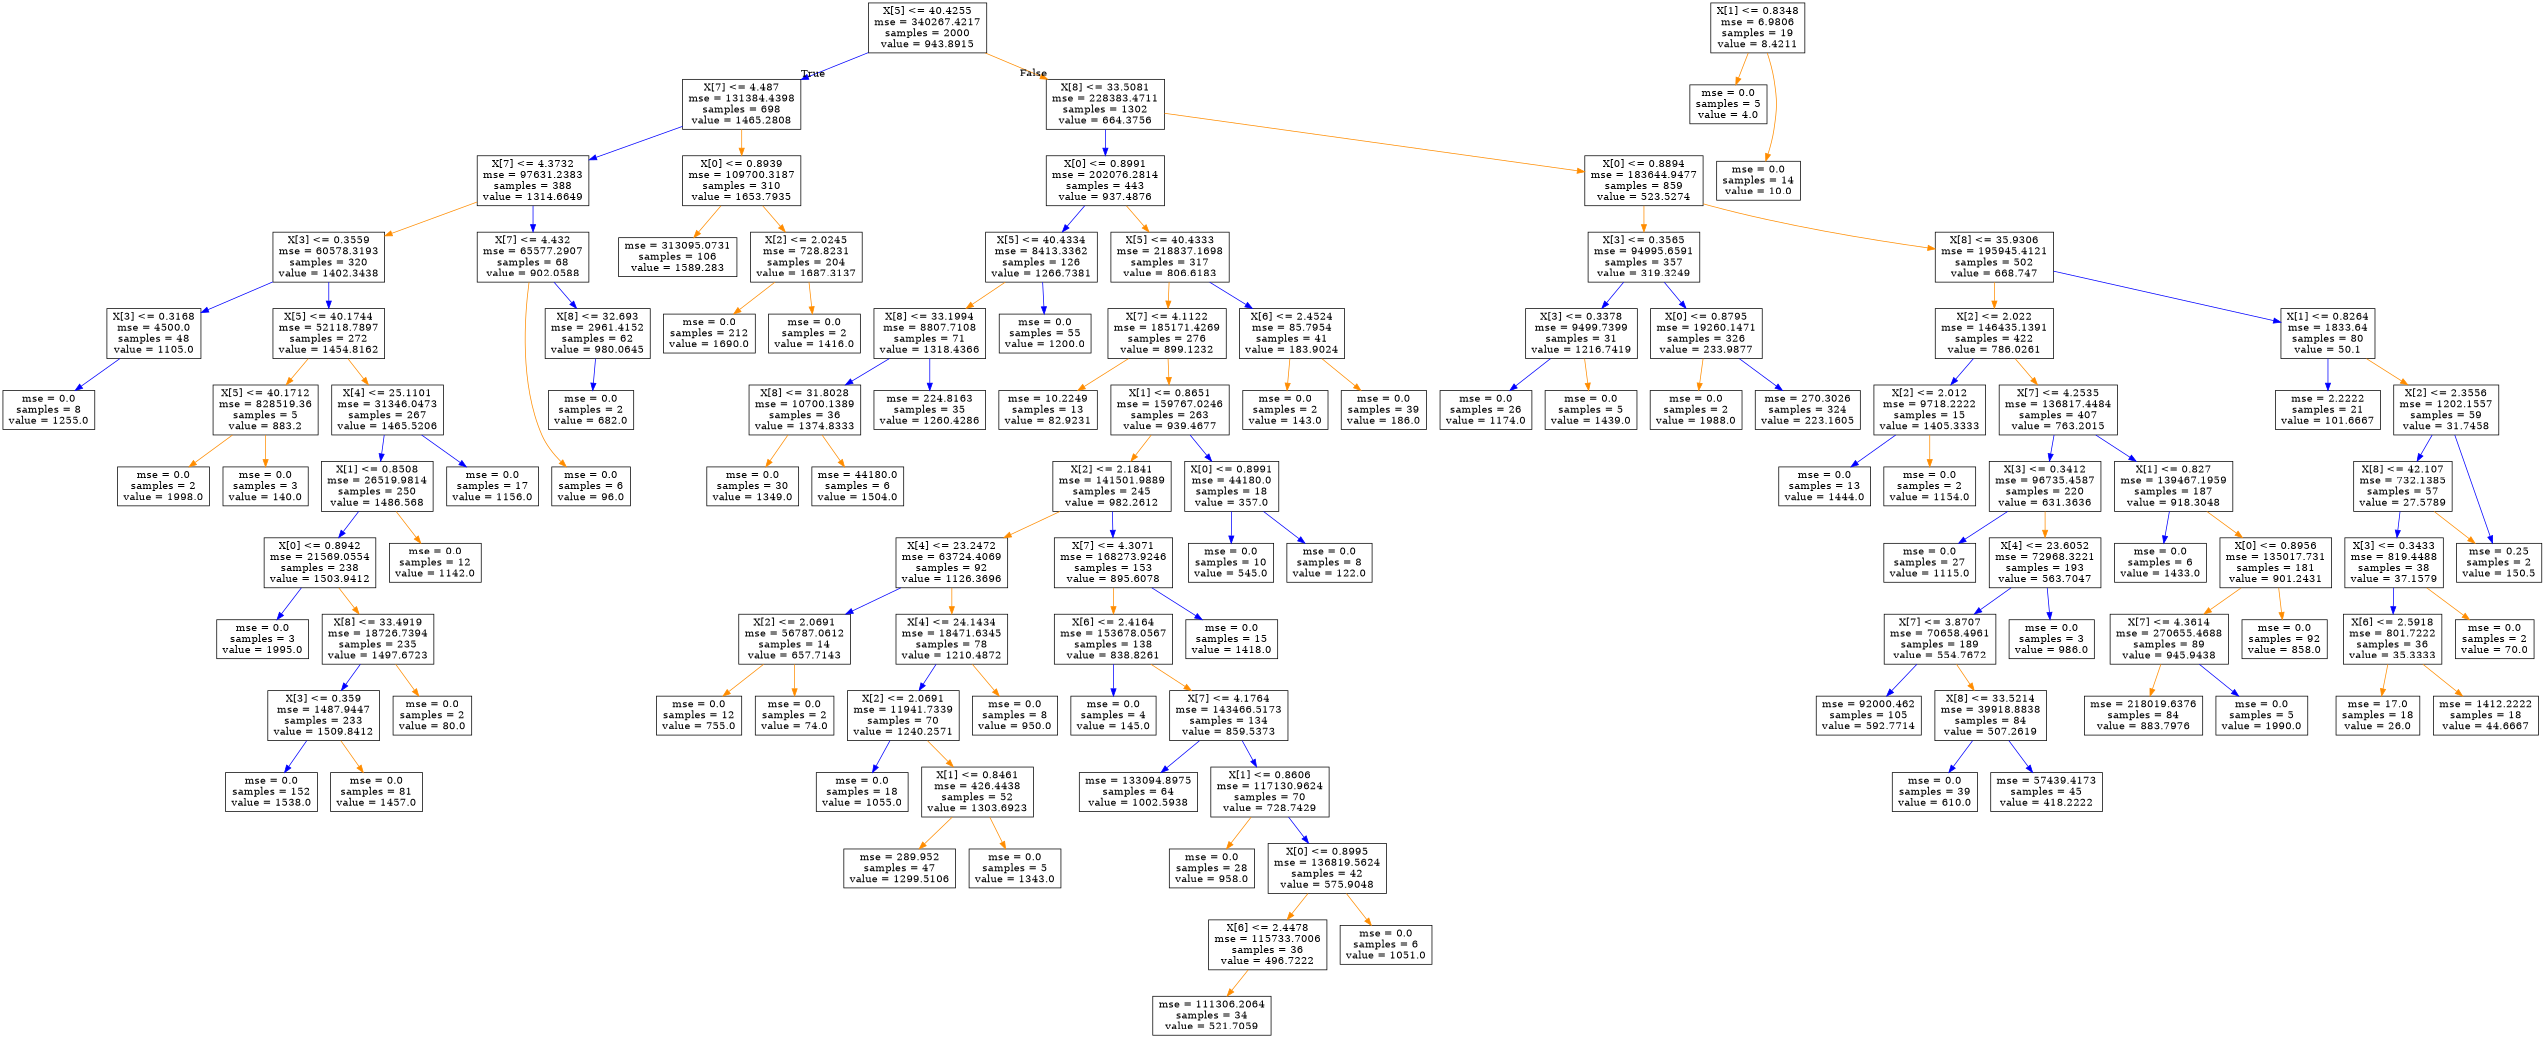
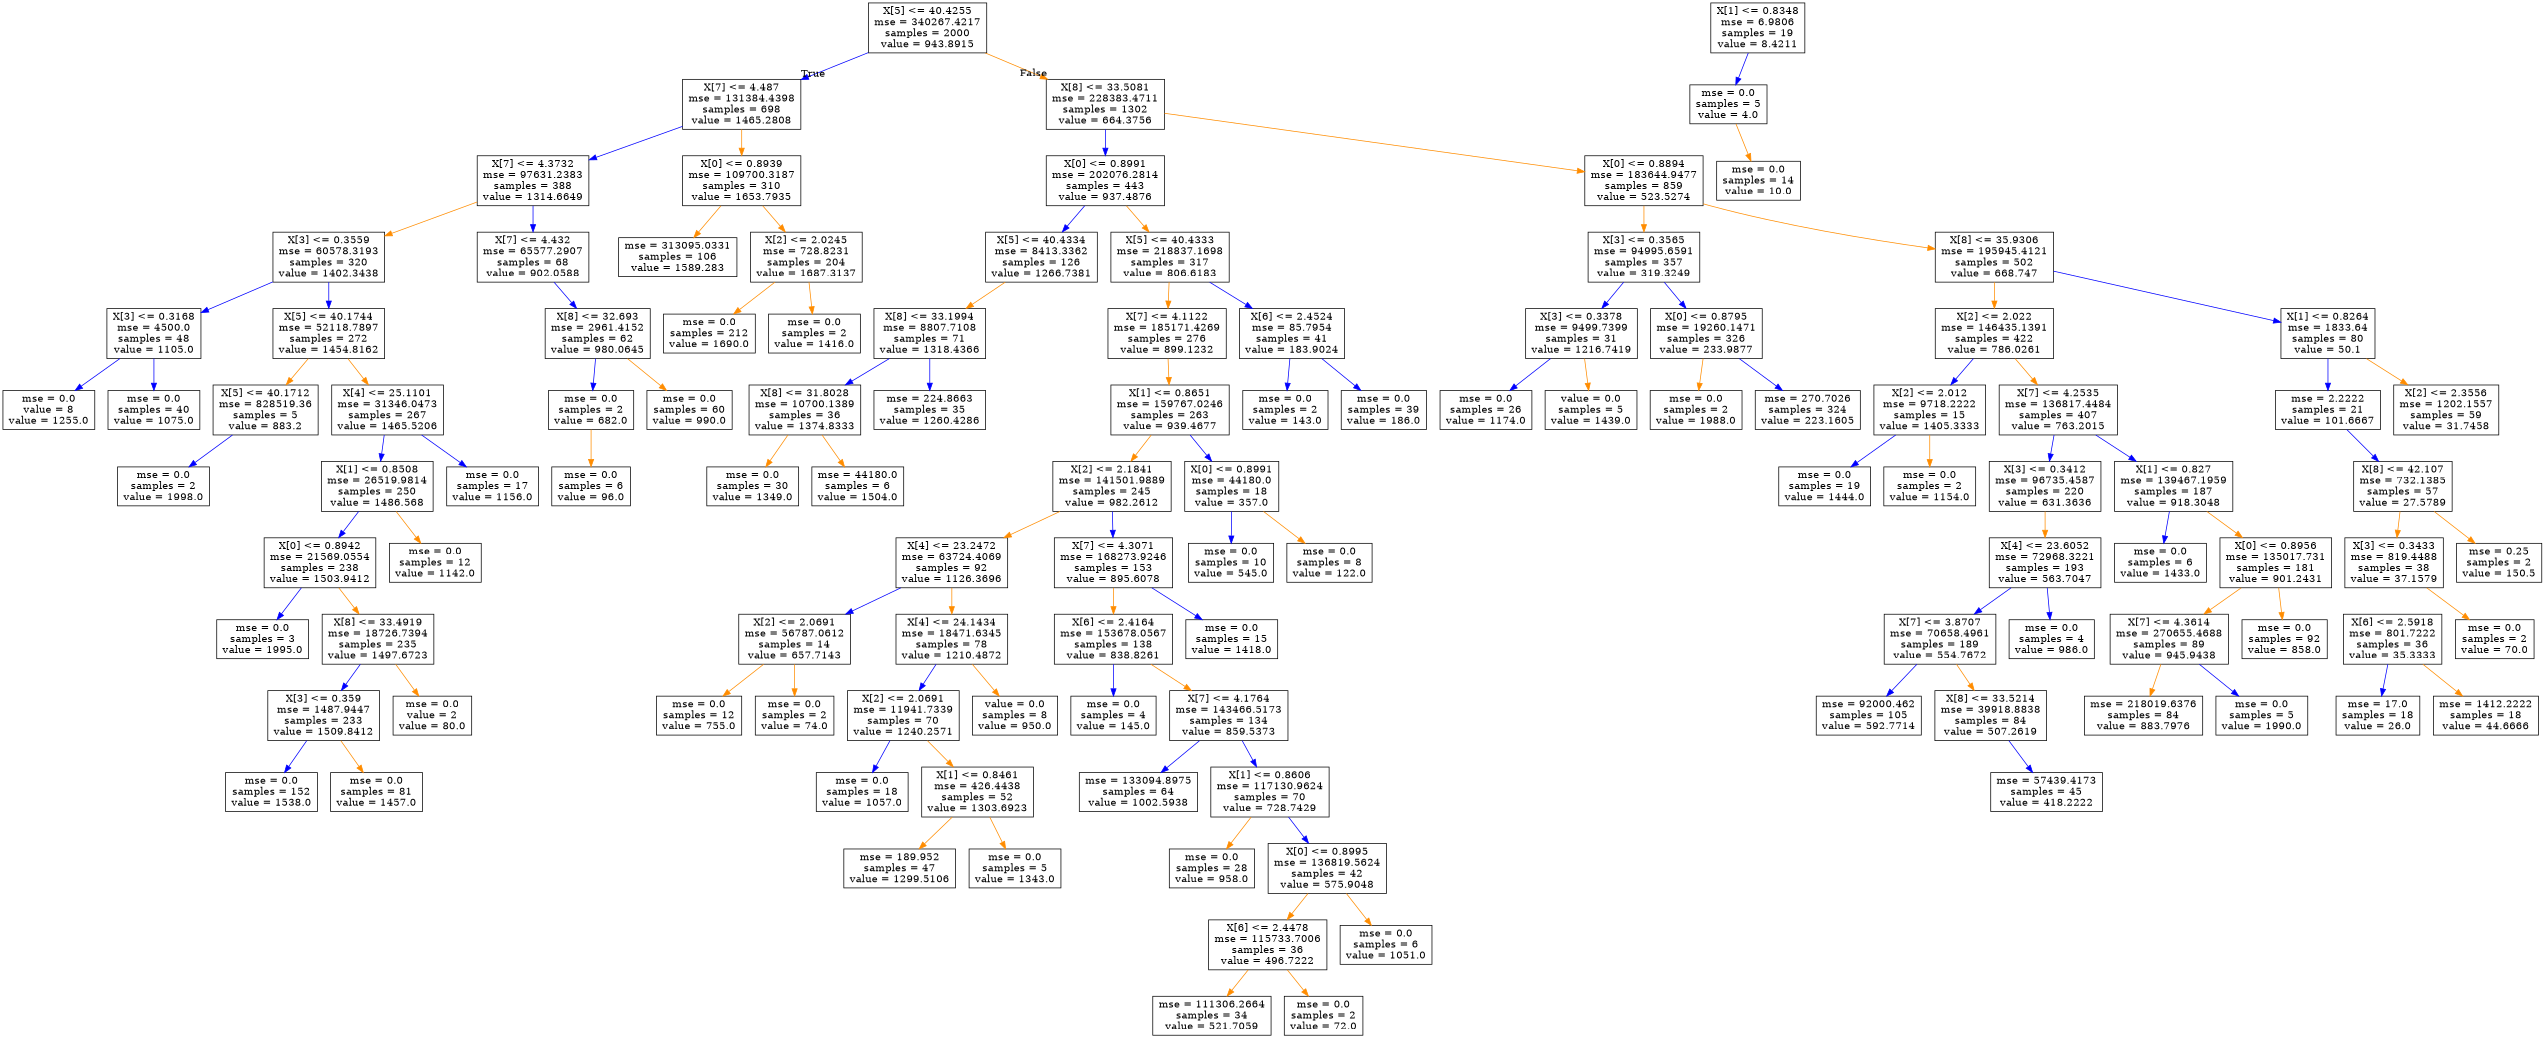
edge "X[1] <= 0.8348 mse = 6.9806 samples = 19 value = 8.4211" -> "mse = 0.0 samples = 5 value = 4.0": color darkorange -> blue
edge "X[1] <= 0.8348 mse = 6.9806 samples = 19 value = 8.4211" -> "mse = 0.0 samples = 14 value = 10.0": now "mse = 0.0 samples = 5 value = 4.0" -> "mse = 0.0 samples = 14 value = 10.0"
node "mse = 313095.0731 samples = 106 value = 1589.283": label "mse = 313095.0731 samples = 106 value = 1589.283" -> "mse = 313095.0331 samples = 106 value = 1589.283"
node "mse = 0.0 samples = 55 value = 1200.0": removed
edge "X[6] <= 2.4524 mse = 85.7954 samples = 41 value = 183.9024" -> "mse = 0.0 samples = 2 value = 143.0": color darkorange -> blue
edge "X[6] <= 2.4524 mse = 85.7954 samples = 41 value = 183.9024" -> "mse = 0.0 samples = 39 value = 186.0": color darkorange -> blue
edge "X[7] <= 4.432 mse = 65577.2907 samples = 68 value = 902.0588" -> "mse = 0.0 samples = 6 value = 96.0": now "mse = 0.0 samples = 2 value = 682.0" -> "mse = 0.0 samples = 6 value = 96.0"
node "mse = 0.0 samples = 8 value = 1255.0": label "mse = 0.0 samples = 8 value = 1255.0" -> "mse = 0.0 value = 8 value = 1255.0"
node "mse = 0.0 samples = 40 value = 1075.0": added
node "mse = 0.0 samples = 60 value = 990.0": added
node "mse = 224.8163 samples = 35 value = 1260.4286": label "mse = 224.8163 samples = 35 value = 1260.4286" -> "mse = 224.8663 samples = 35 value = 1260.4286"
node "mse = 10.2249 samples = 13 value = 82.9231": removed
node "mse = 0.0 samples = 5 value = 1439.0": label "mse = 0.0 samples = 5 value = 1439.0" -> "value = 0.0 samples = 5 value = 1439.0"
node "mse = 270.3026 samples = 324 value = 223.1605": label "mse = 270.3026 samples = 324 value = 223.1605" -> "mse = 270.7026 samples = 324 value = 223.1605"
edge "X[2] <= 2.3556 mse = 1202.1557 samples = 59 value = 31.7458" -> "X[8] <= 42.107 mse = 732.1385 samples = 57 value = 27.5789": now "mse = 2.2222 samples = 21 value = 101.6667" -> "X[8] <= 42.107 mse = 732.1385 samples = 57 value = 27.5789"
edge "X[5] <= 40.1712 mse = 828519.36 samples = 5 value = 883.2" -> "mse = 0.0 samples = 2 value = 1998.0": color darkorange -> blue
node "mse = 0.0 samples = 3 value = 140.0": removed
node "mse = 0.0 samples = 13 value = 1444.0": label "mse = 0.0 samples = 13 value = 1444.0" -> "mse = 0.0 samples = 19 value = 1444.0"
edge "X[2] <= 2.3556 mse = 1202.1557 samples = 59 value = 31.7458" -> "mse = 0.25 samples = 2 value = 150.5": removed
edge "X[8] <= 42.107 mse = 732.1385 samples = 57 value = 27.5789" -> "X[3] <= 0.3433 mse = 819.4488 samples = 38 value = 37.1579": color blue -> darkorange
edge "X[0] <= 0.8991 mse = 44180.0 samples = 18 value = 357.0" -> "mse = 0.0 samples = 8 value = 122.0": color blue -> darkorange
node "mse = 0.0 samples = 27 value = 1115.0": removed
edge "X[3] <= 0.3433 mse = 819.4488 samples = 38 value = 37.1579" -> "X[6] <= 2.5918 mse = 801.7222 samples = 36 value = 35.3333": removed
node "mse = 0.0 samples = 3 value = 986.0": label "mse = 0.0 samples = 3 value = 986.0" -> "mse = 0.0 samples = 4 value = 986.0"
edge "X[6] <= 2.5918 mse = 801.7222 samples = 36 value = 35.3333" -> "mse = 17.0 samples = 18 value = 26.0": color darkorange -> blue
node "mse = 0.0 samples = 2 value = 80.0": label "mse = 0.0 samples = 2 value = 80.0" -> "mse = 0.0 value = 2 value = 80.0"
node "mse = 0.0 samples = 8 value = 950.0": label "mse = 0.0 samples = 8 value = 950.0" -> "value = 0.0 samples = 8 value = 950.0"
node "mse = 1412.2222 samples = 18 value = 44.6667": label "mse = 1412.2222 samples = 18 value = 44.6667" -> "mse = 1412.2222 samples = 18 value = 44.6666"
node "mse = 0.0 samples = 18 value = 1055.0": label "mse = 0.0 samples = 18 value = 1055.0" -> "mse = 0.0 samples = 18 value = 1057.0"
node "mse = 0.0 samples = 39 value = 610.0": removed
node "mse = 289.952 samples = 47 value = 1299.5106": label "mse = 289.952 samples = 47 value = 1299.5106" -> "mse = 189.952 samples = 47 value = 1299.5106"
node "mse = 111306.2064 samples = 34 value = 521.7059": label "mse = 111306.2064 samples = 34 value = 521.7059" -> "mse = 111306.2664 samples = 34 value = 521.7059"
node "mse = 0.0 samples = 2 value = 72.0": added
